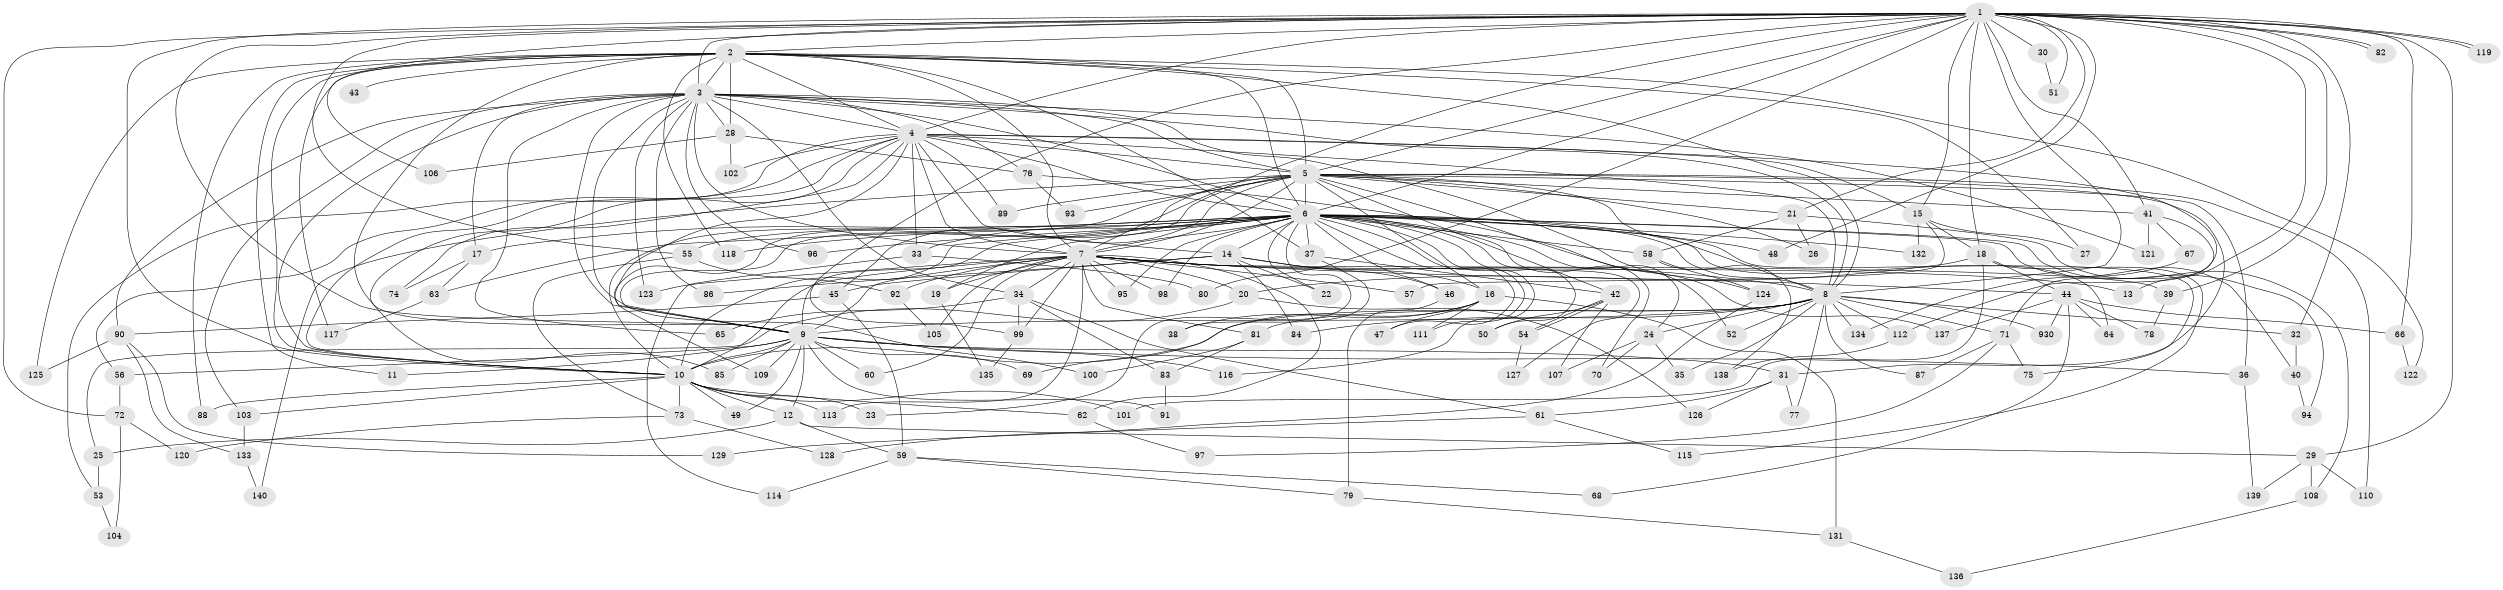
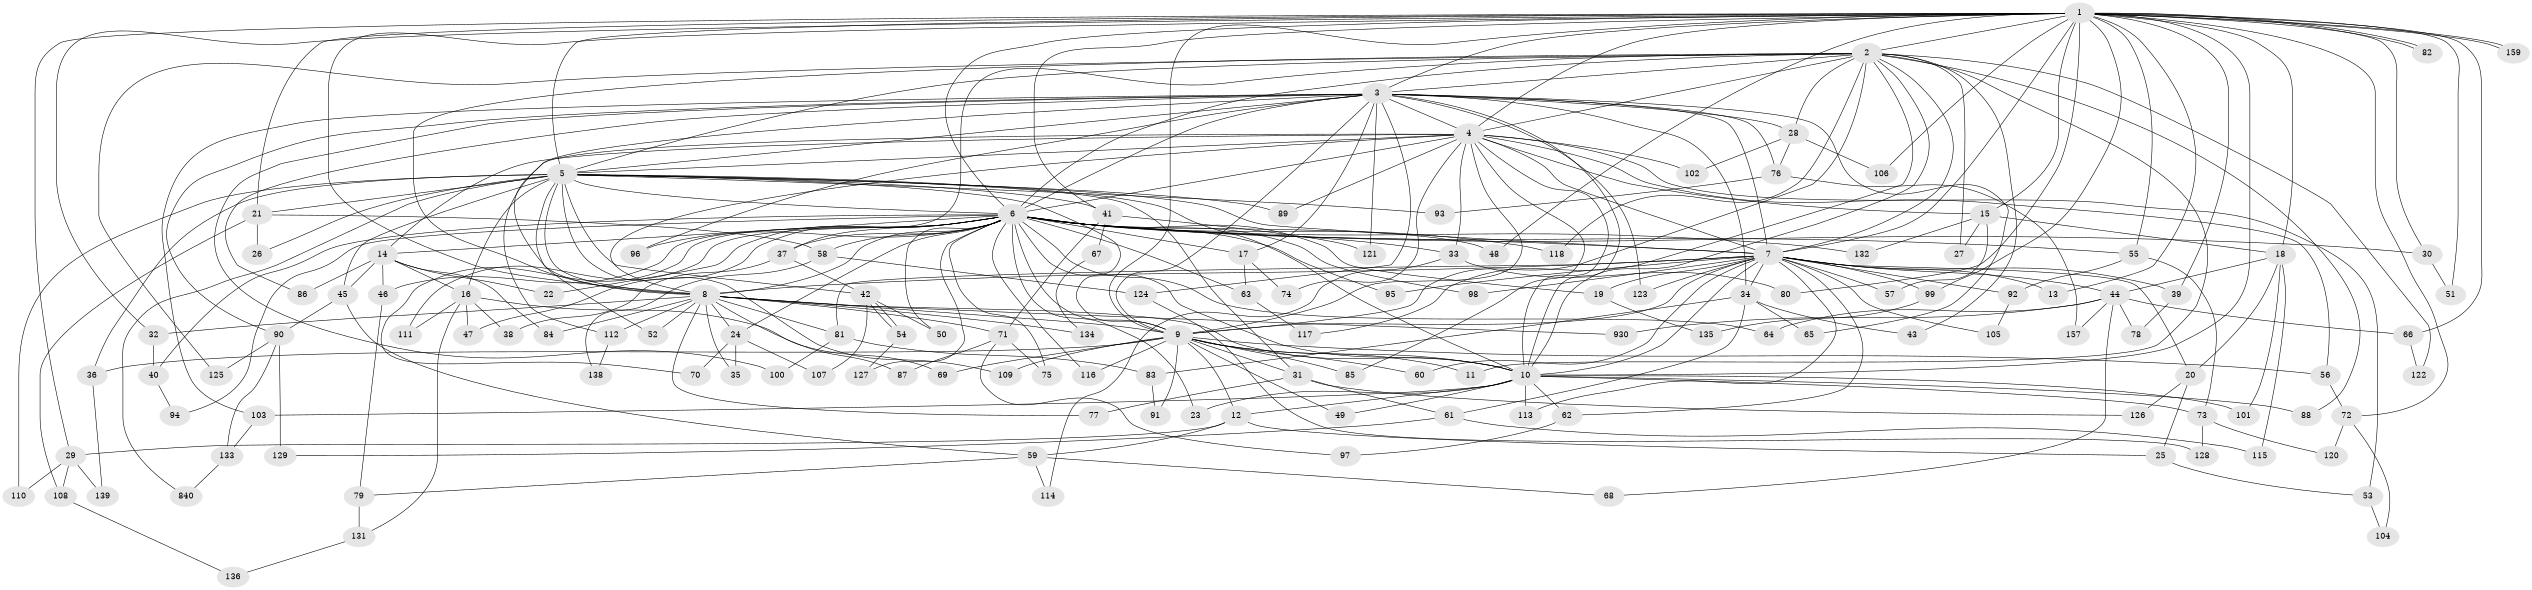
node "119": label "119" -> "159"
edge "6" -- "30": added
edge "34" -- "99": now "34" -- "43"
node "137": label "137" -> "157"
node "140": label "140" -> "840"
